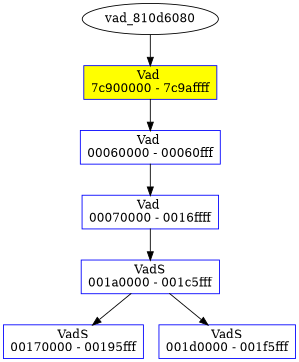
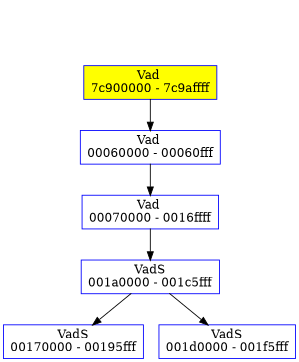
node "vad_810d6080": removed
